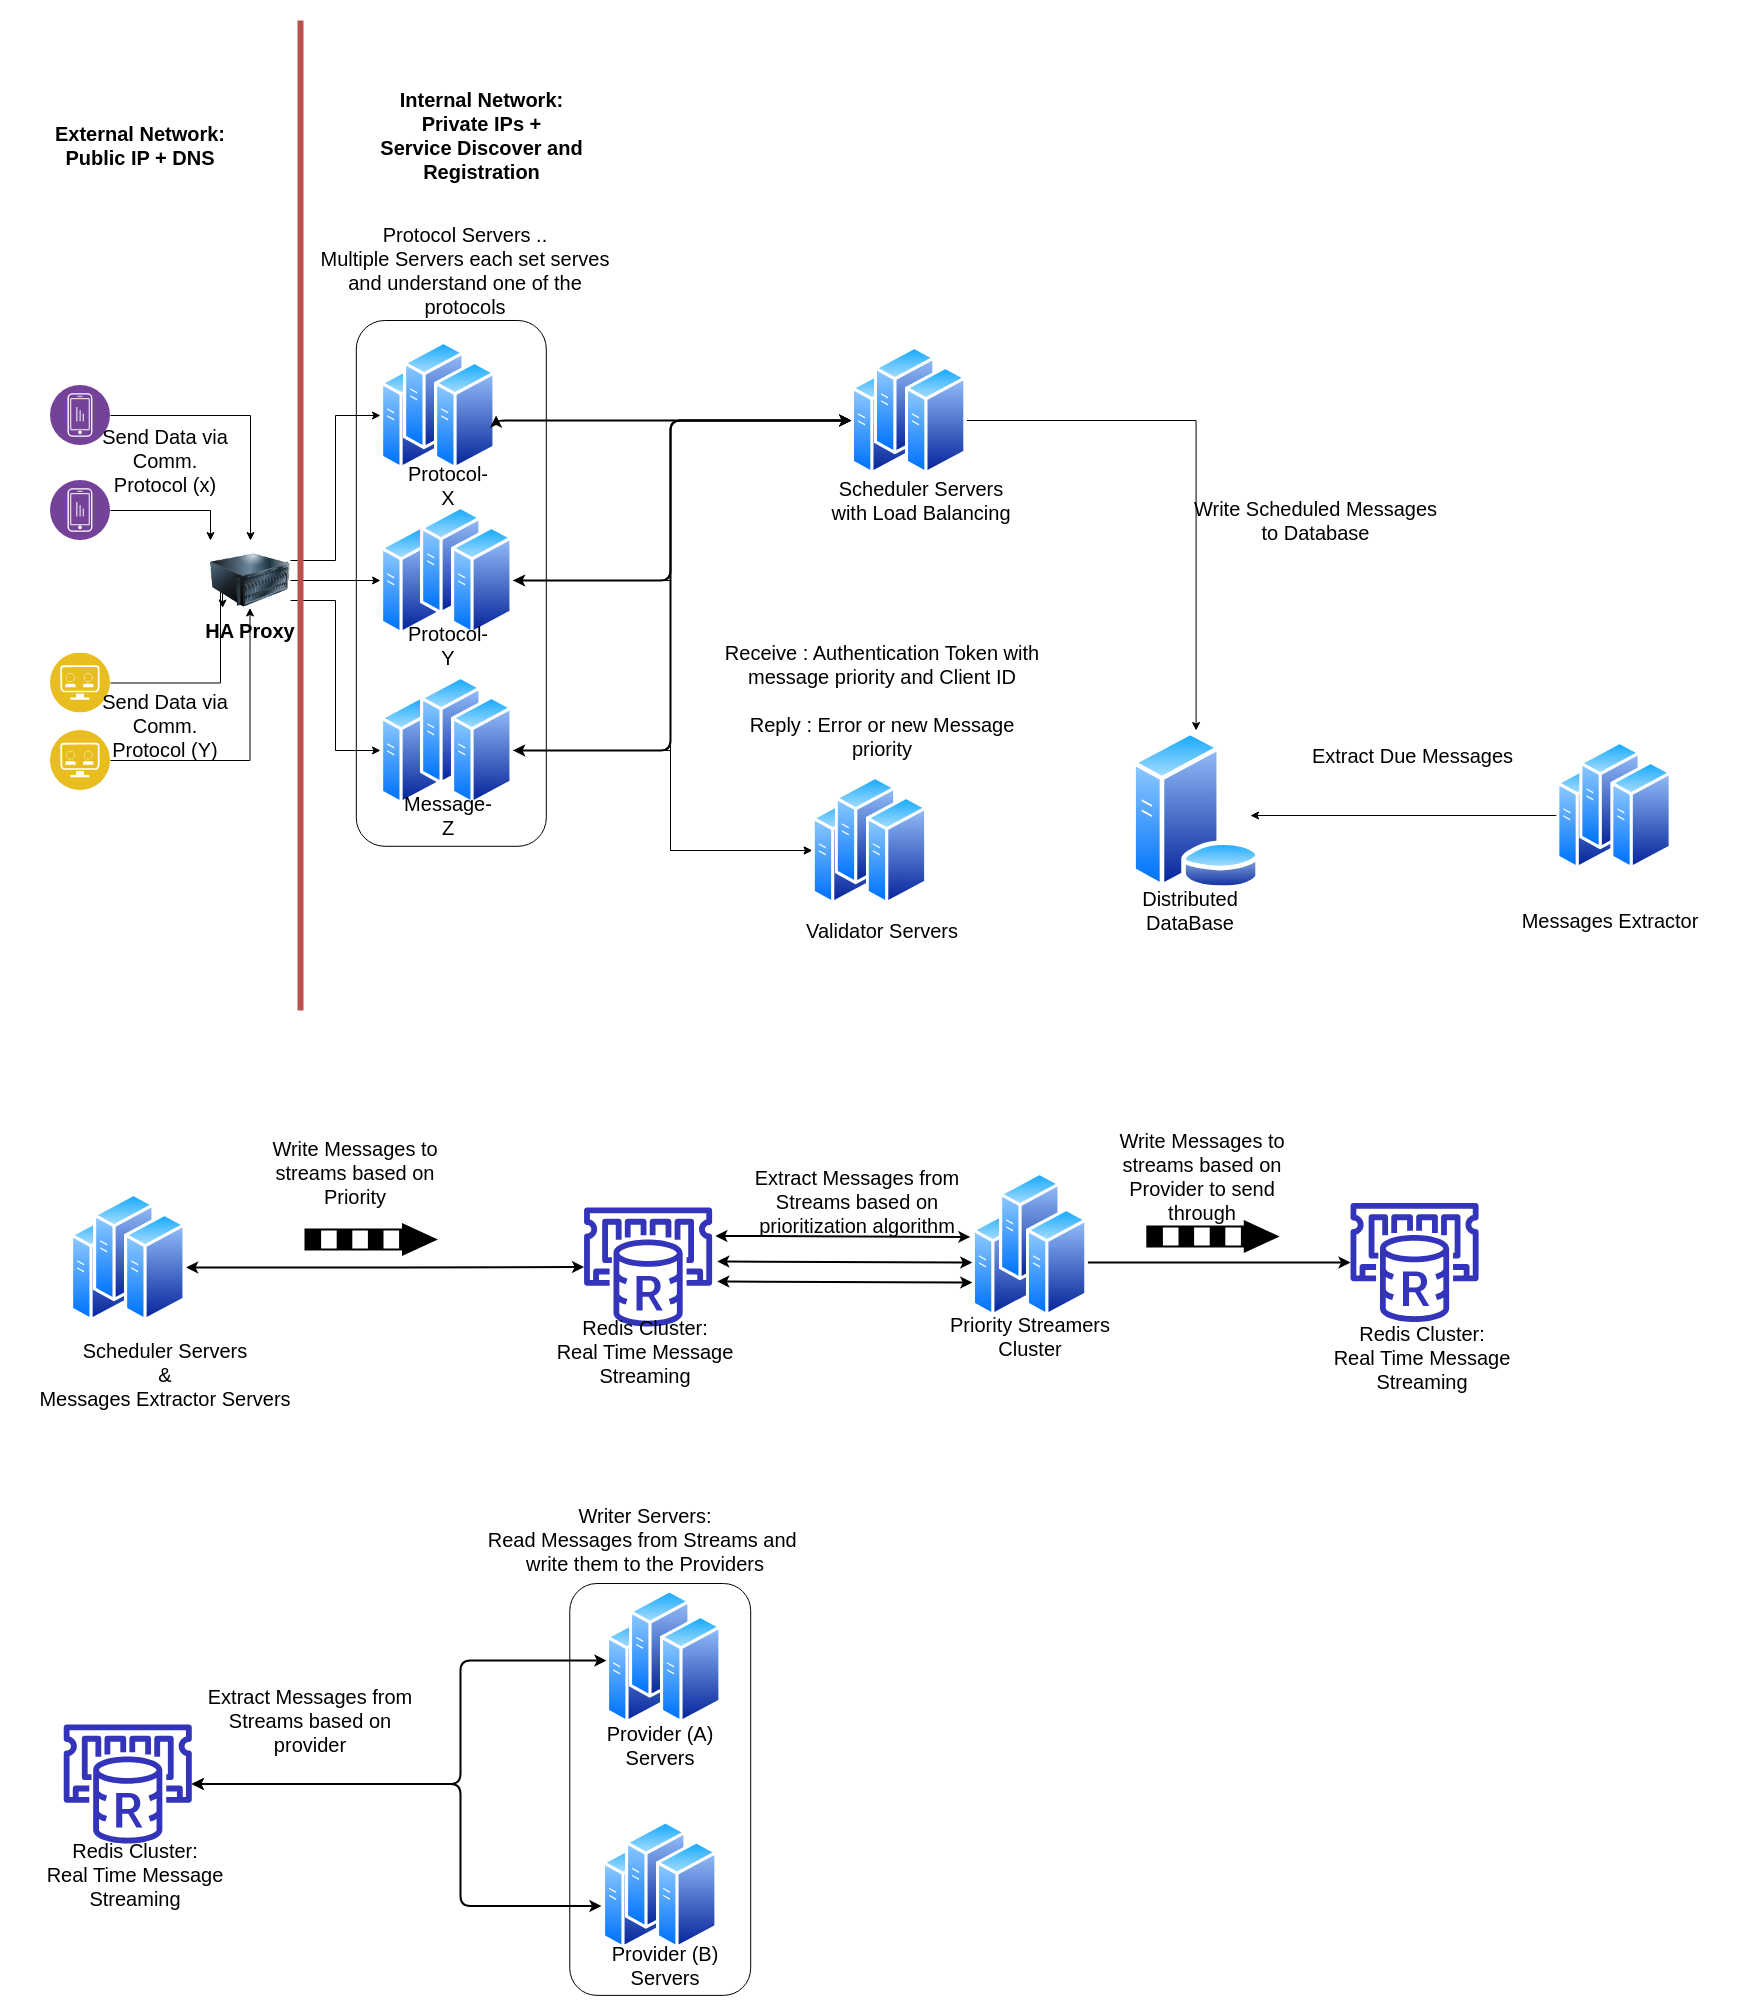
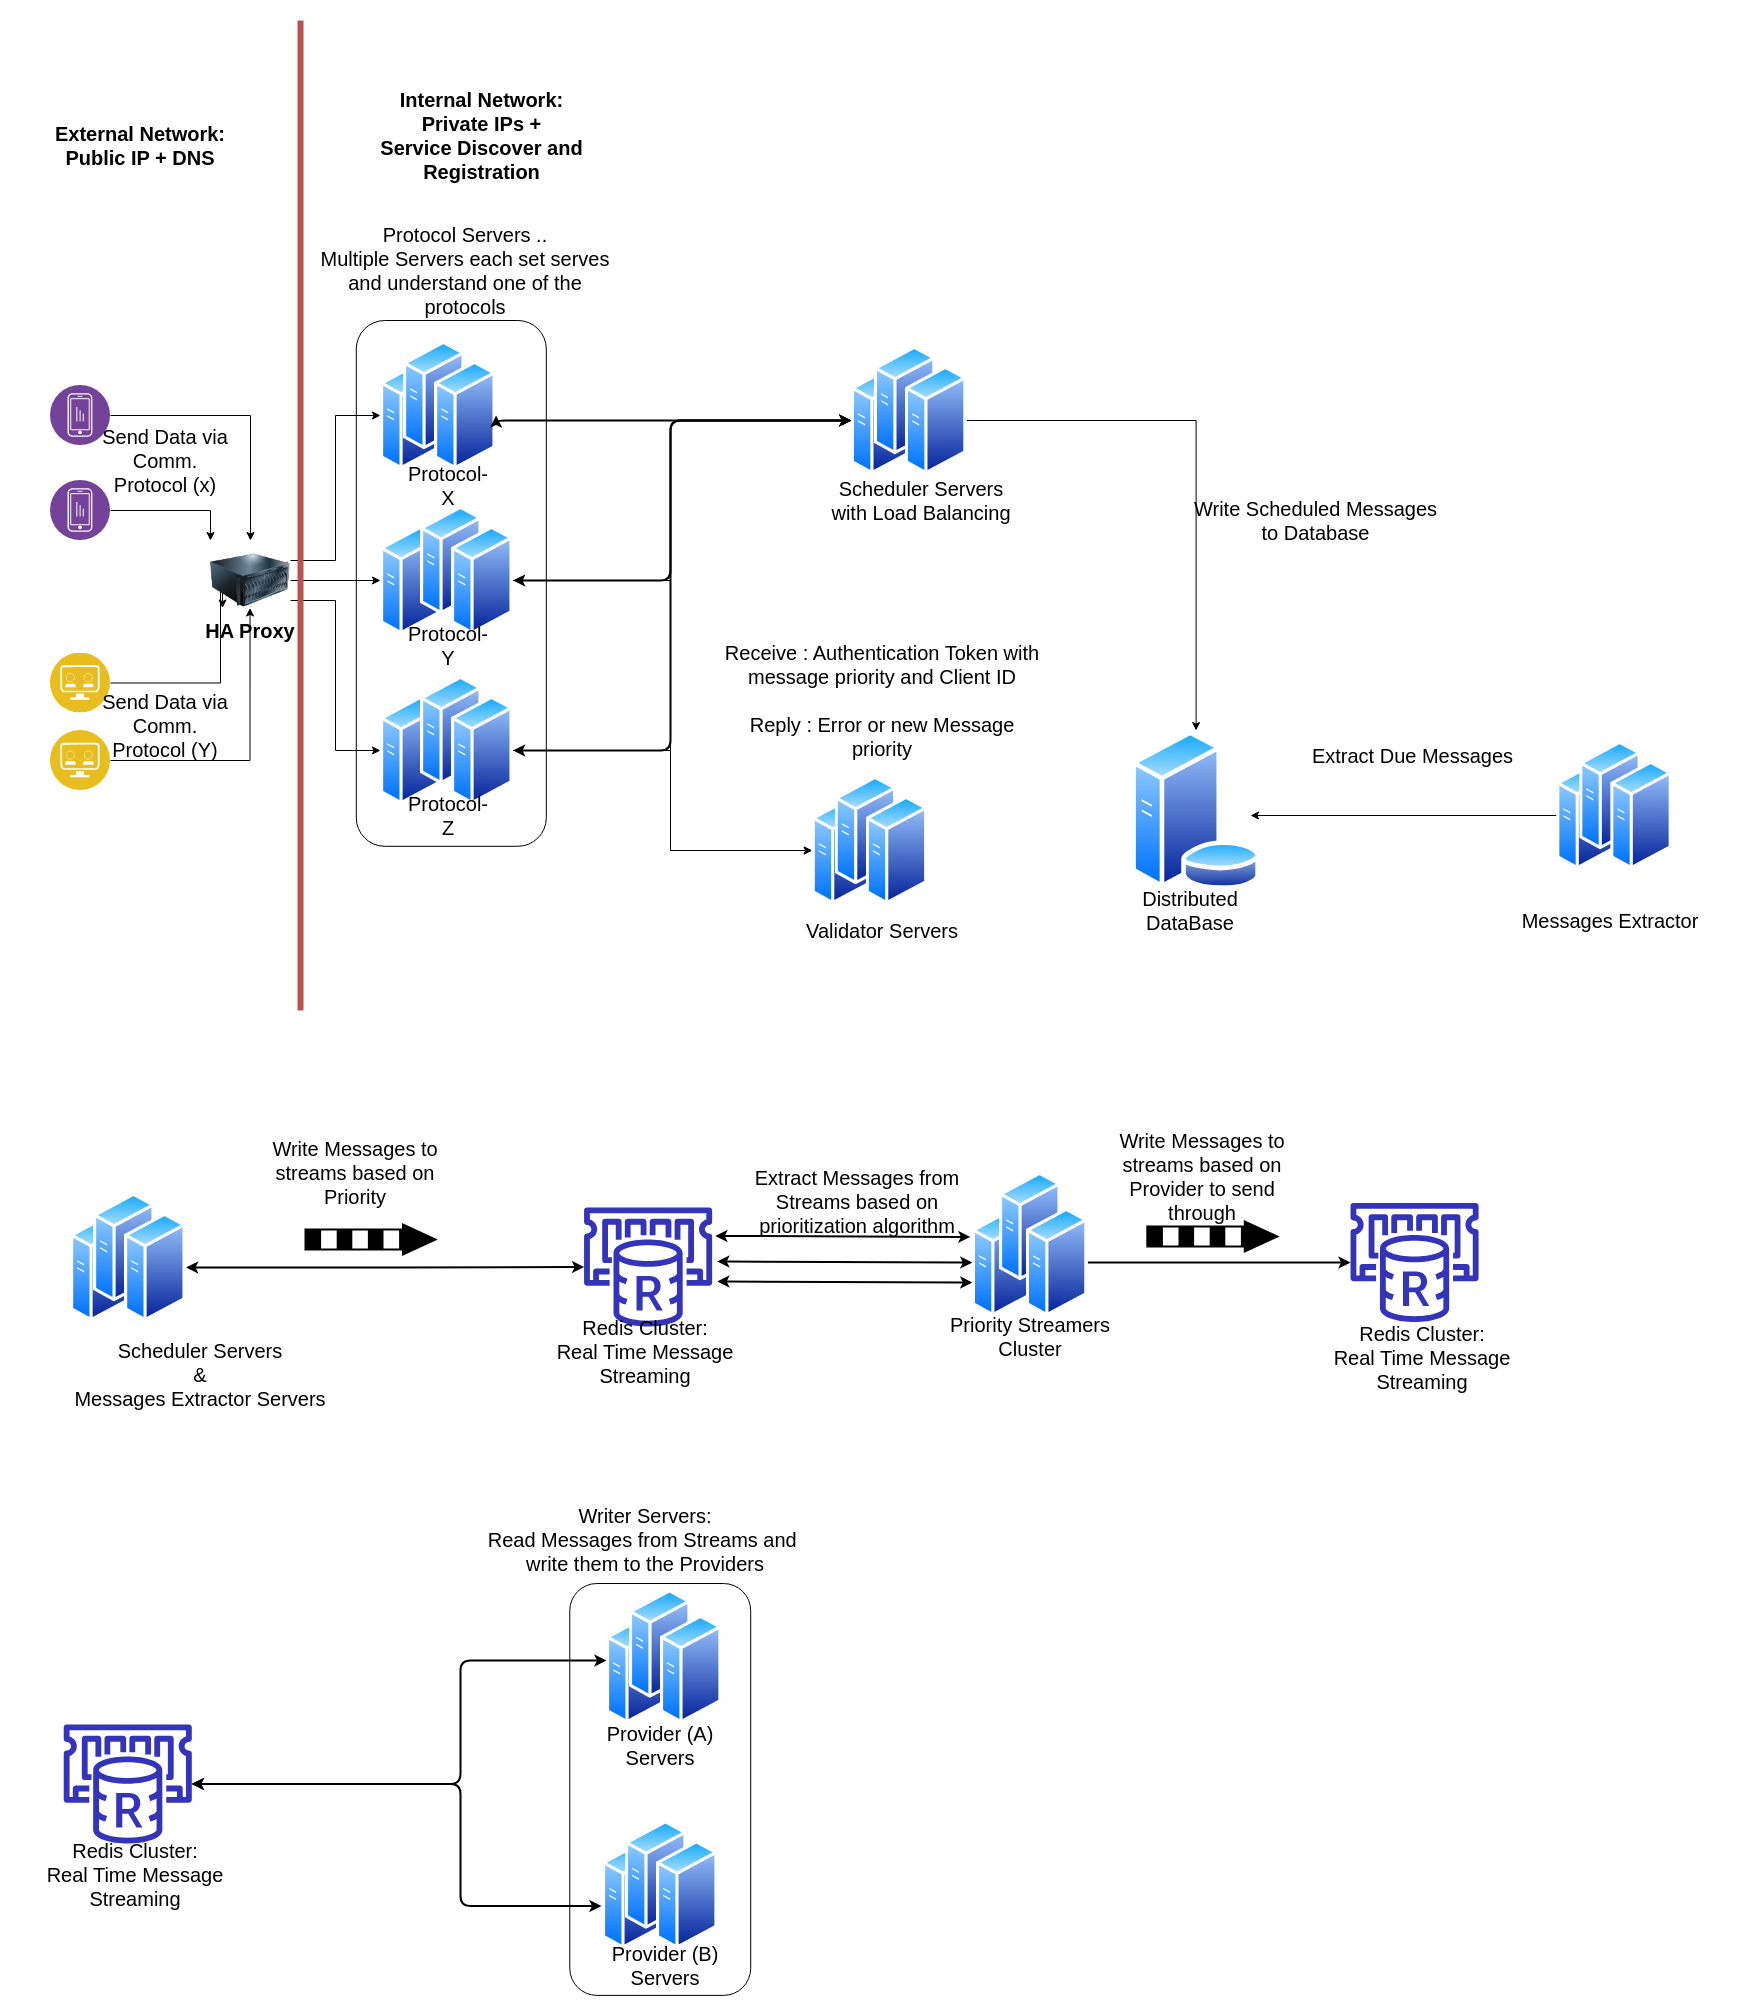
node "Message- Z": label "Message- Z" -> "Protocol- Z"
node "Scheduler Servers & Messages Extractor Servers": moved (166, 1375) -> (201, 1375)
node "Extract Messages from Streams based on provider": removed
